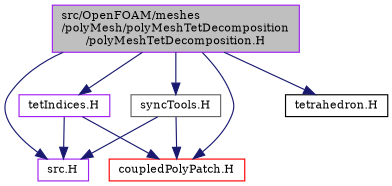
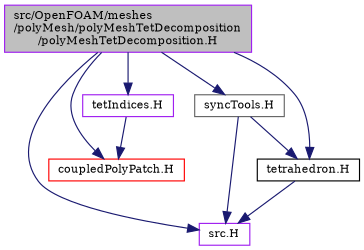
edge "tetIndices.H" -> "src.H": now "tetrahedron.H" -> "src.H"
edge "syncTools.H" -> "coupledPolyPatch.H": now "syncTools.H" -> "tetrahedron.H"
